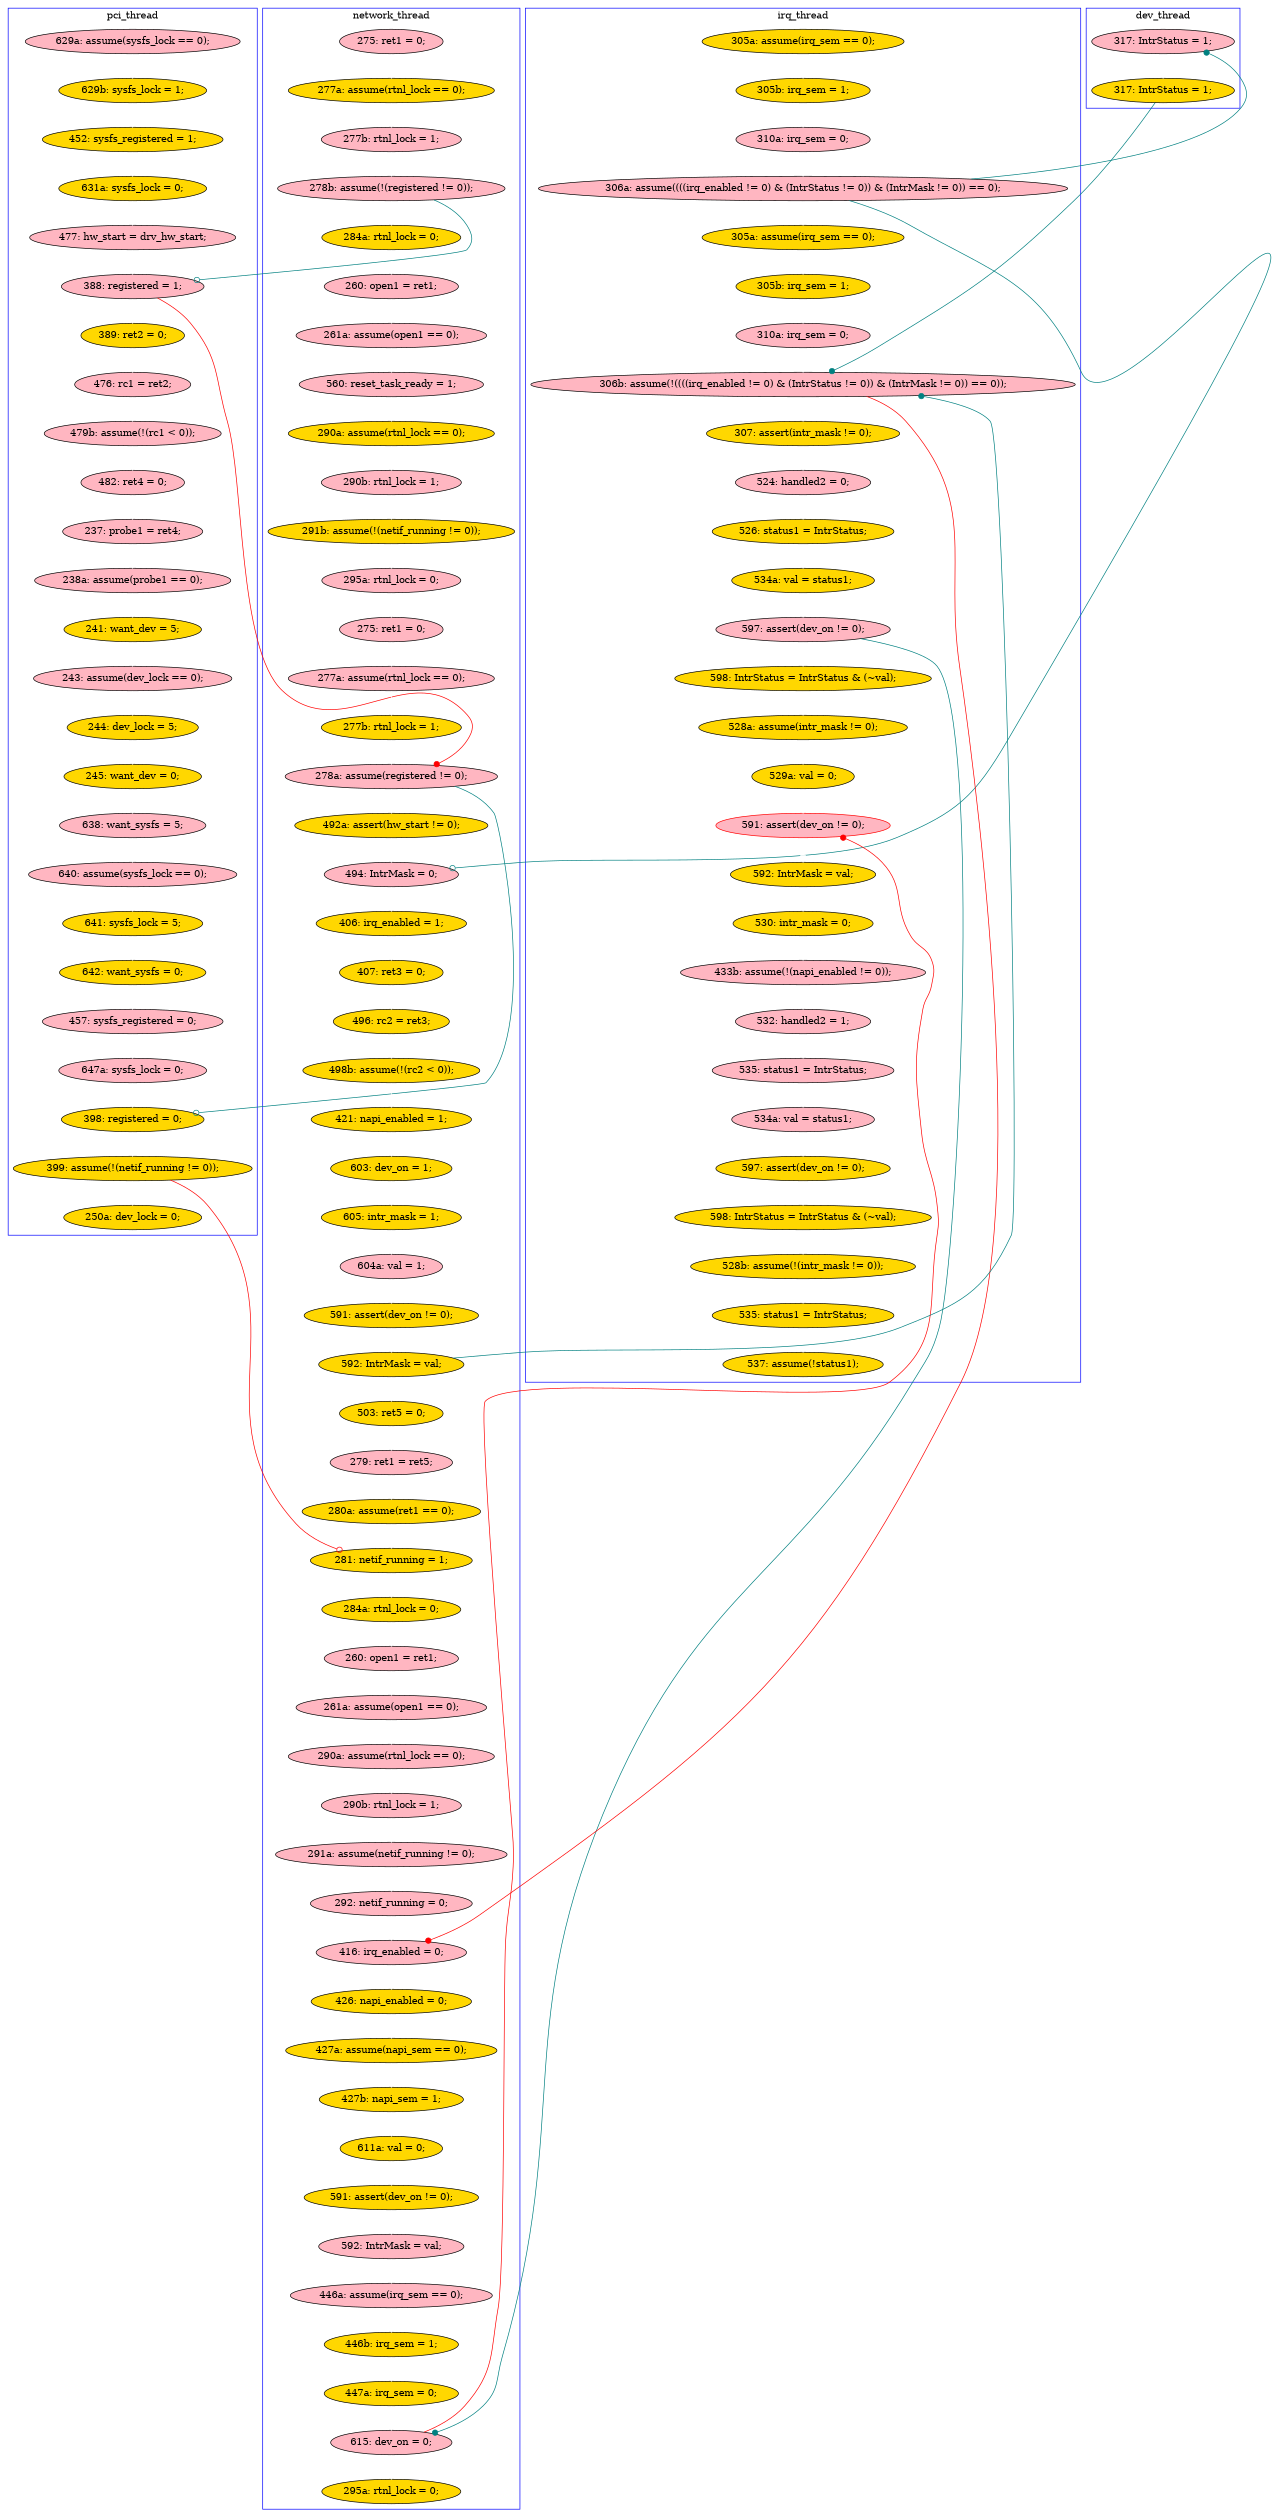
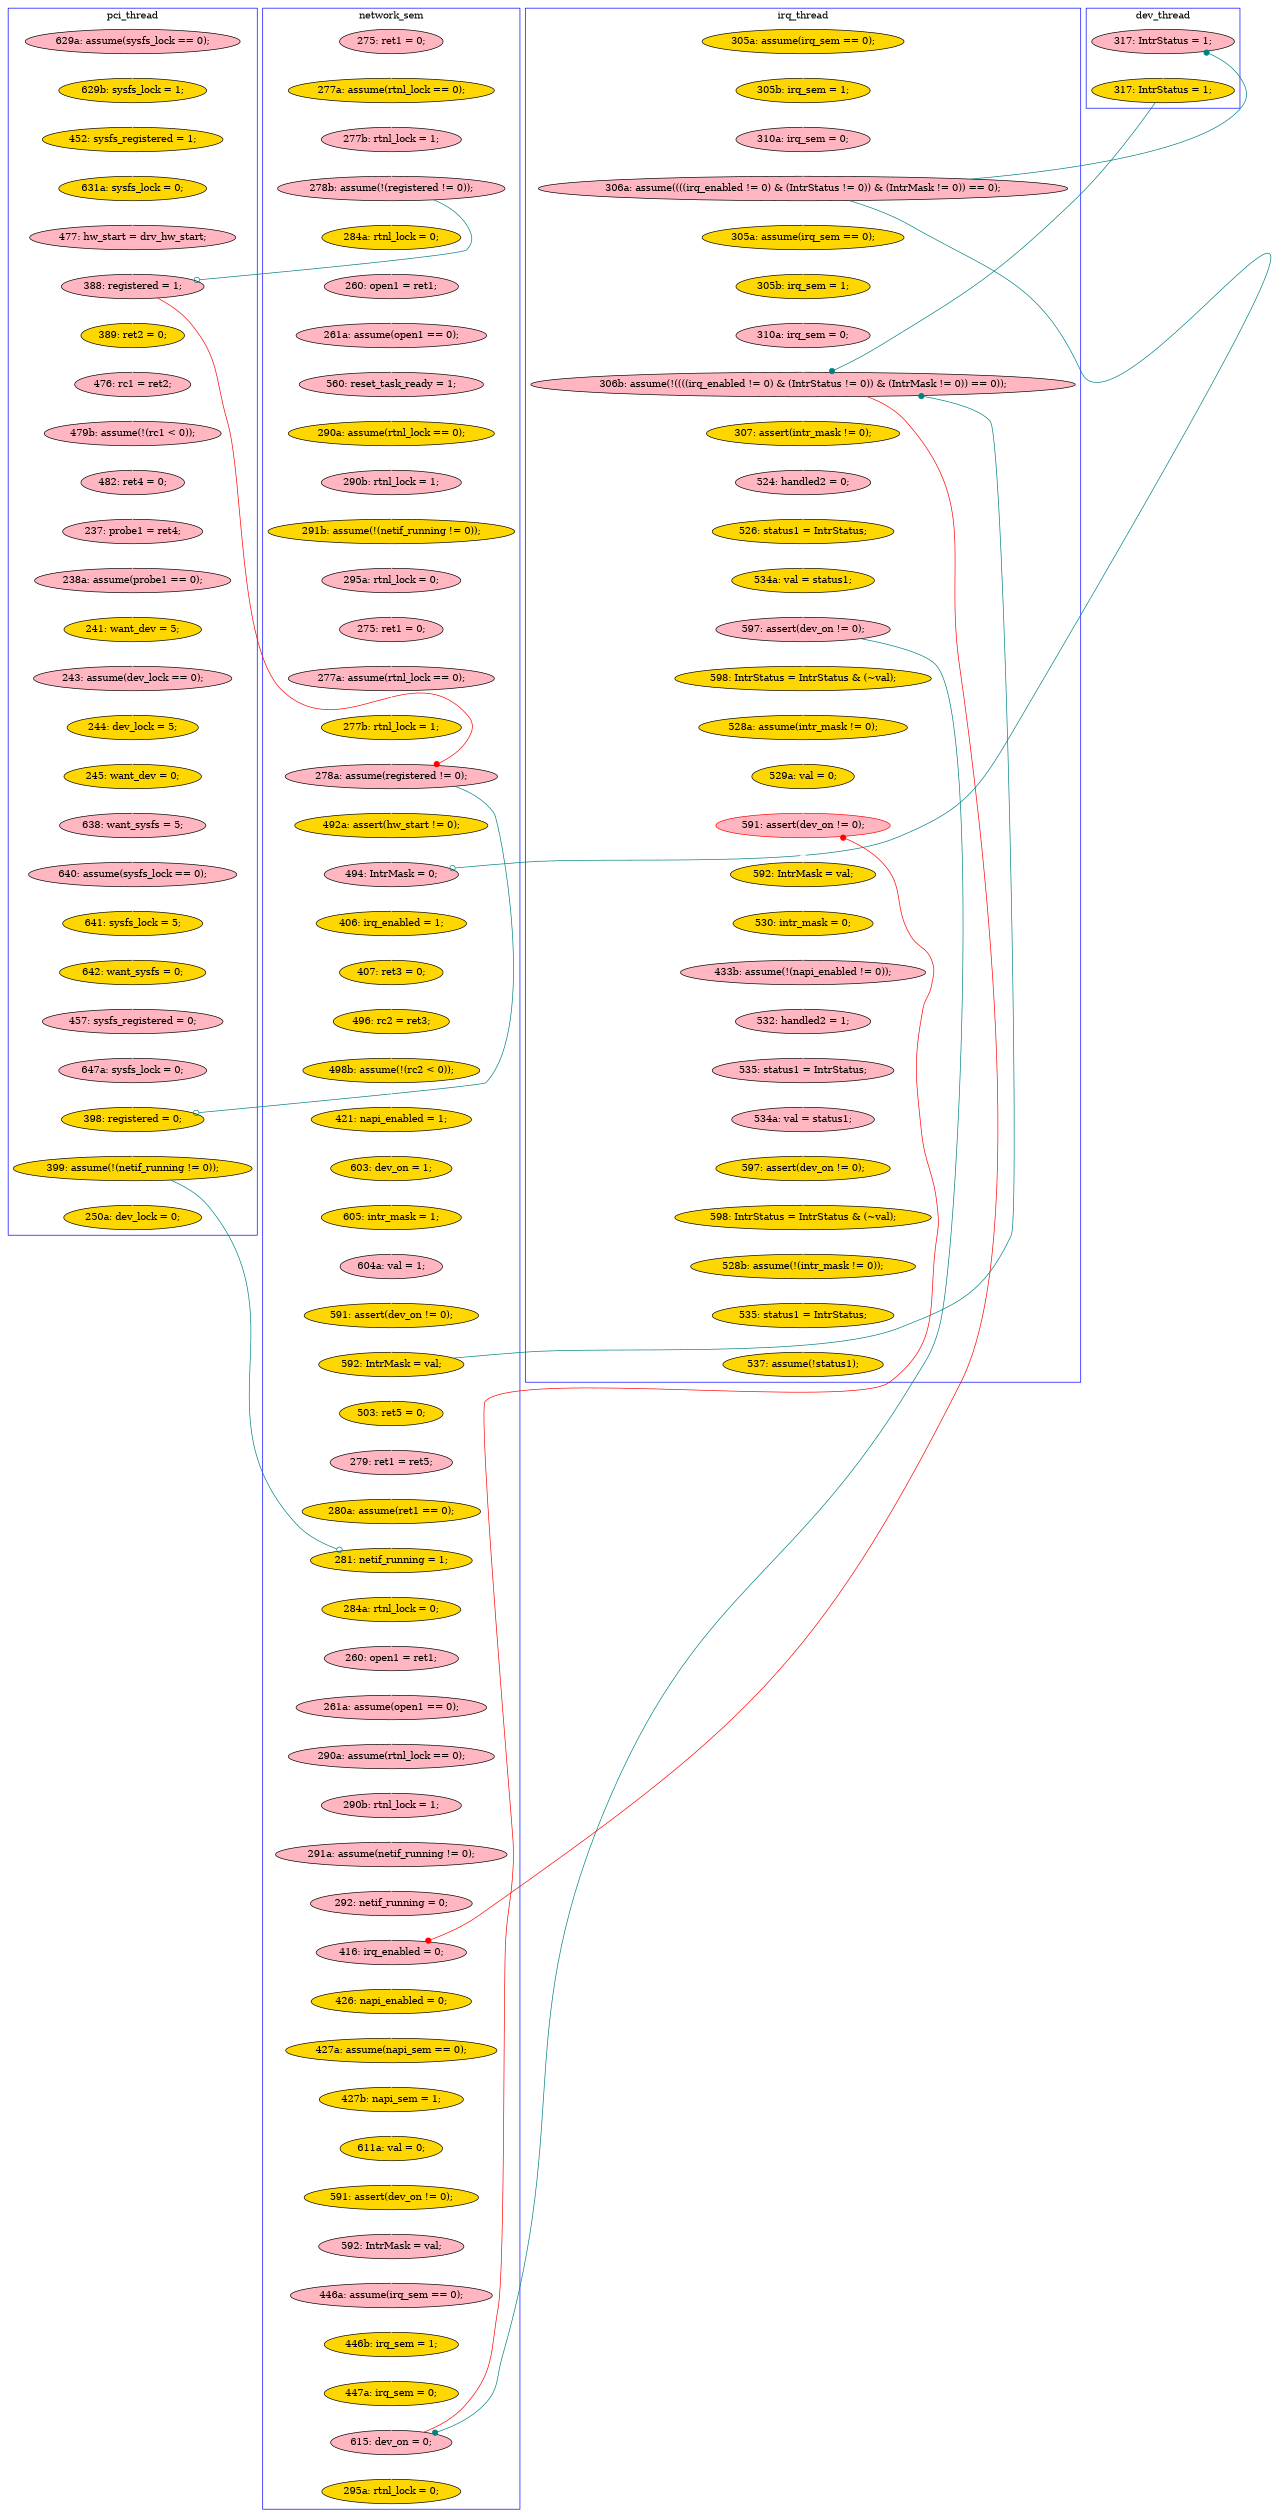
cluster "network_thread": label "network_thread" -> "network_sem"
edge "399: assume(!(netif_running != 0));" -> "281: netif_running = 1;": color red -> teal
